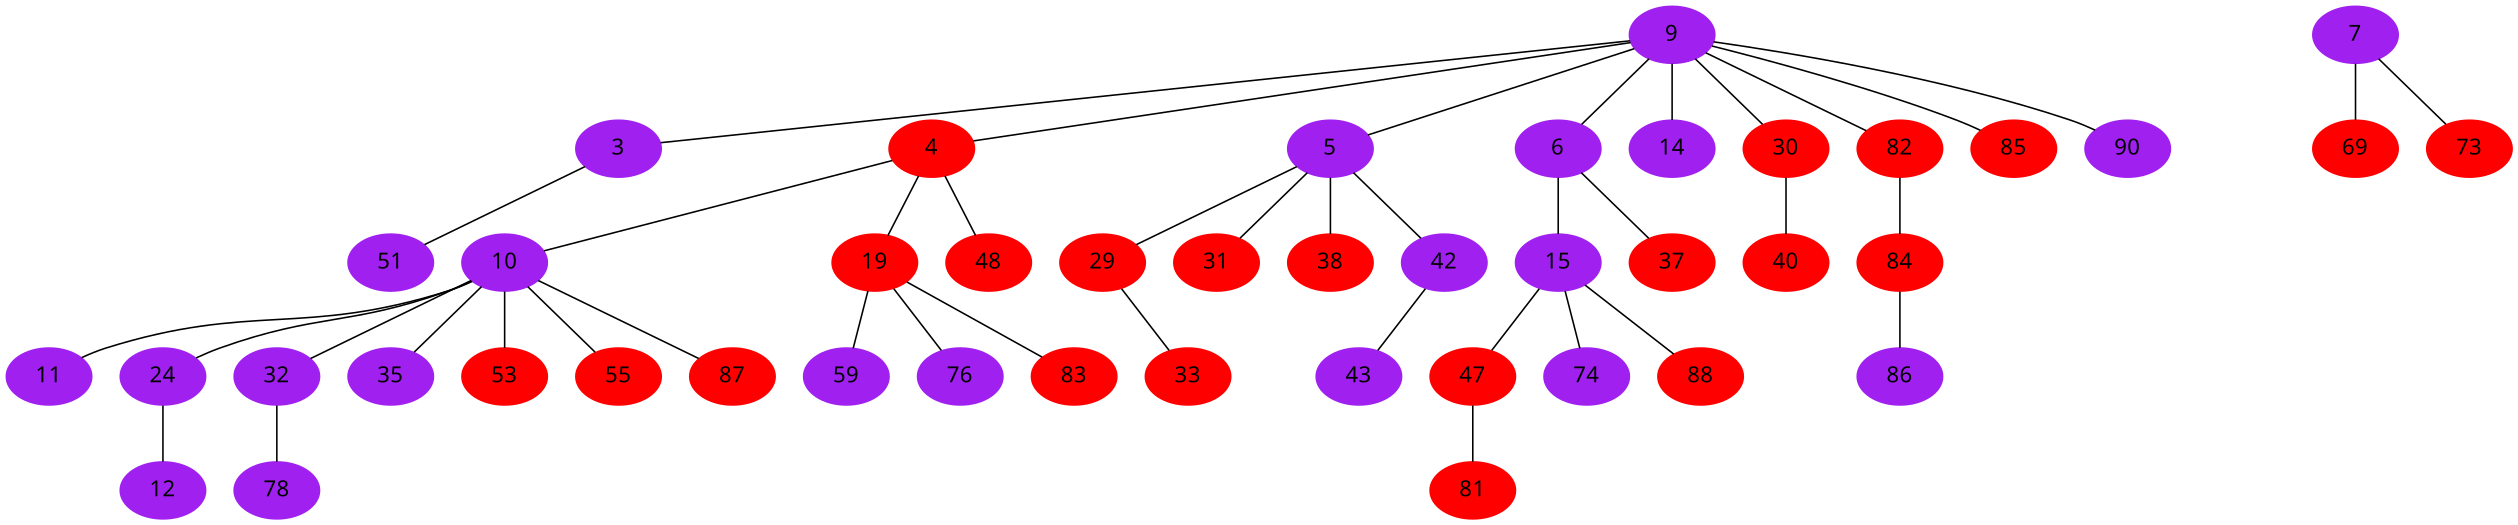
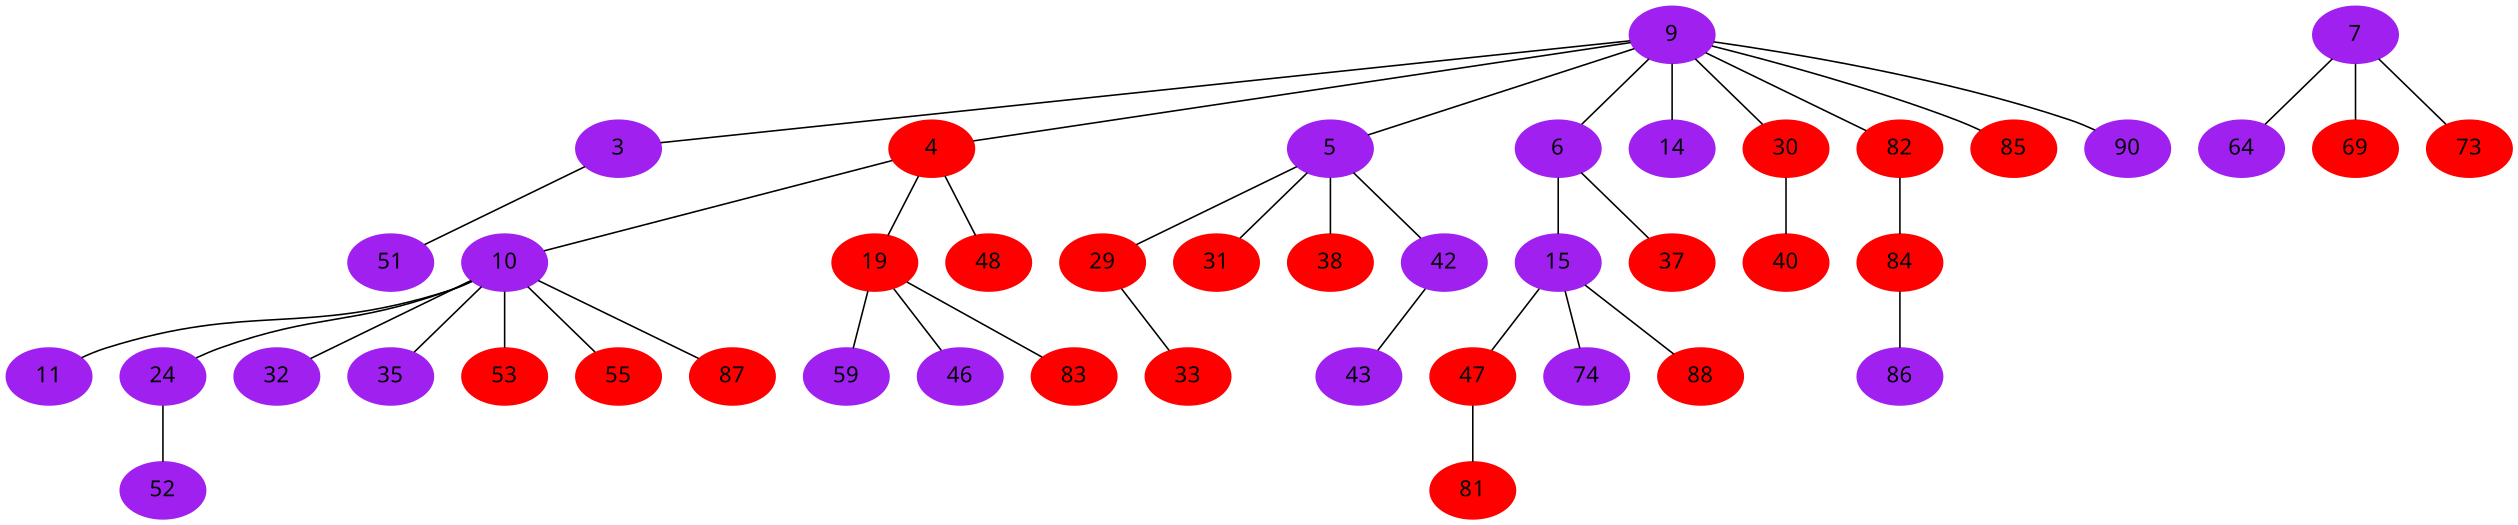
node "64": added
node "76": label "76" -> "46"
node "12": label "12" -> "52"
node "78": removed
